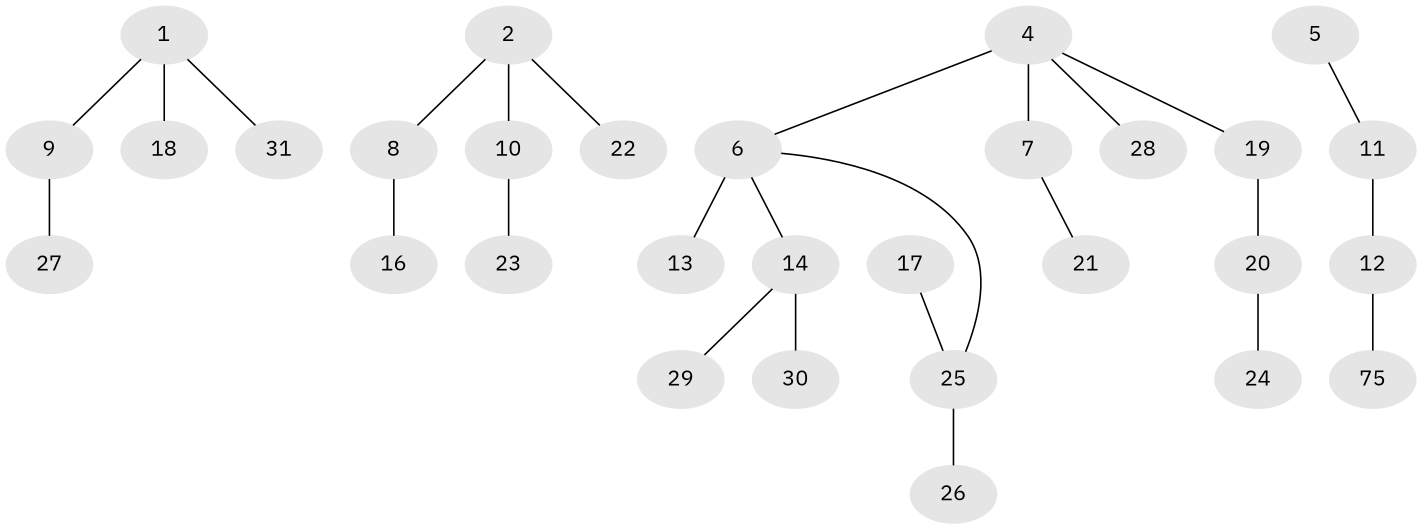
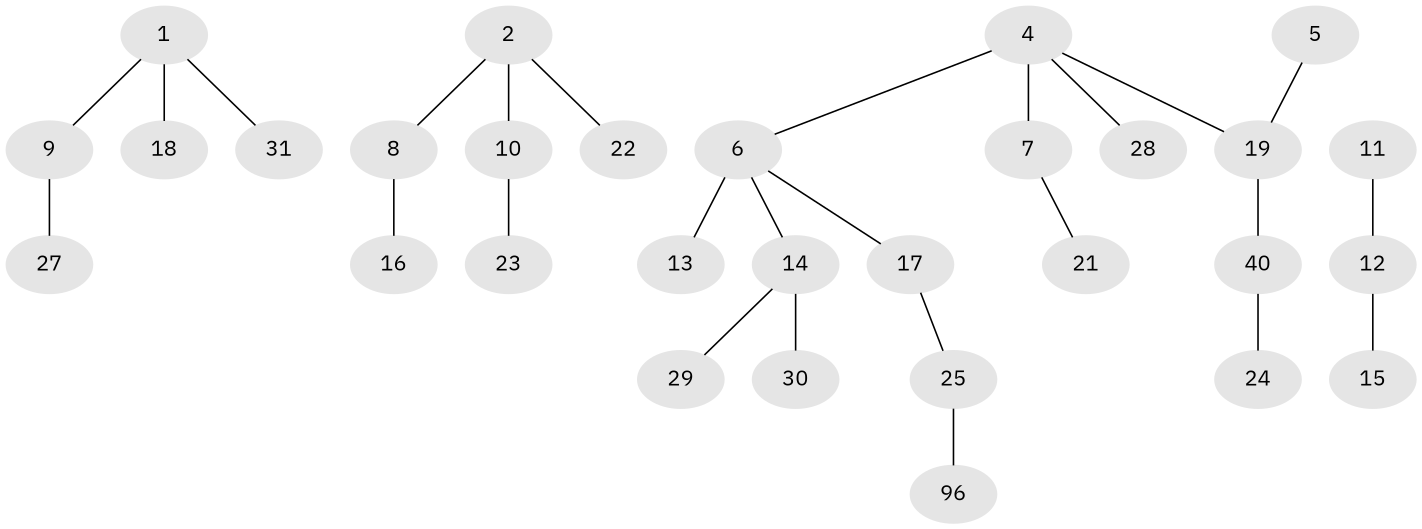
edge "5" -- "11": now "5" -- "19"
edge "6" -- "25": now "6" -- "17"
node "20": label "20" -> "40"
node "75": label "75" -> "15"
node "26": label "26" -> "96"
